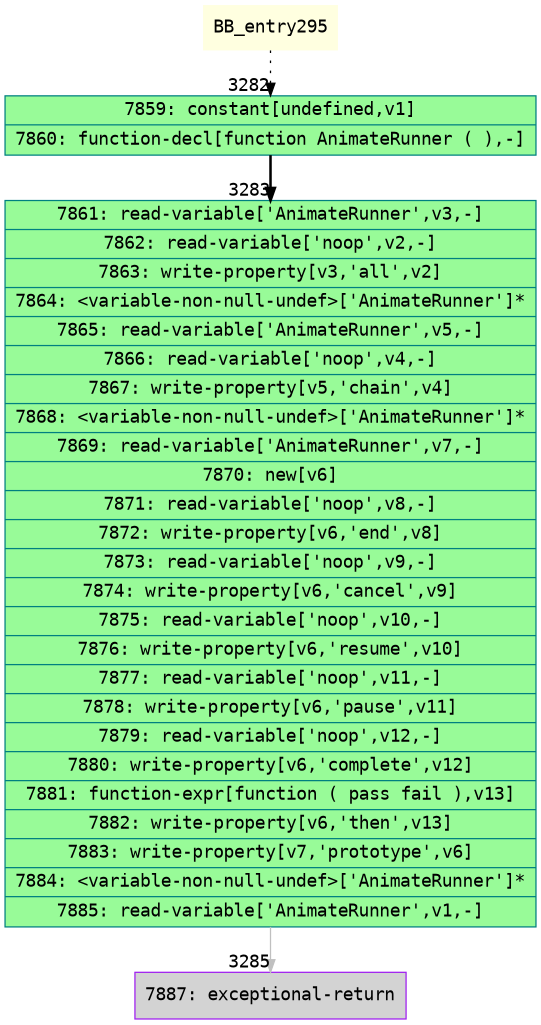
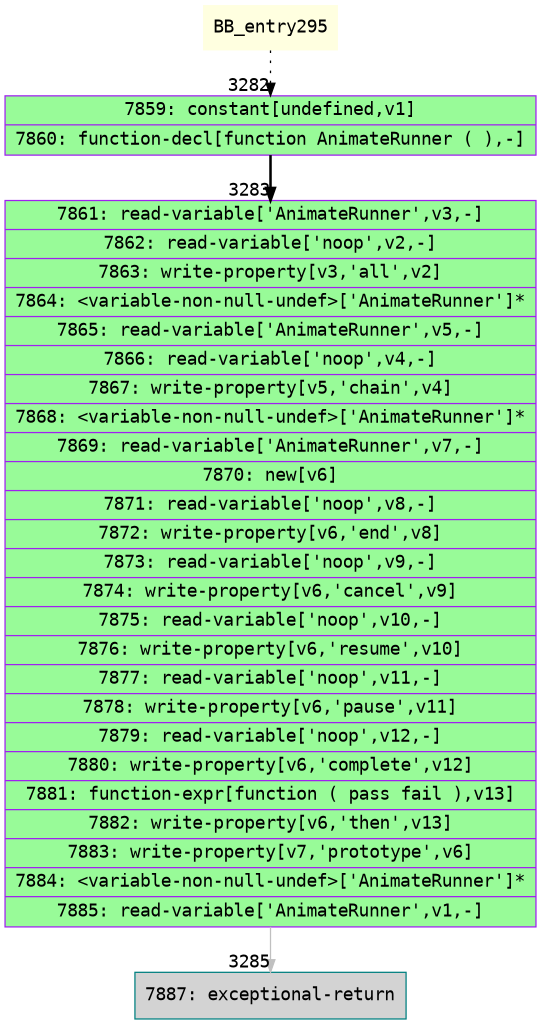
node "7859: constant[undefined,v1]": color teal -> purple
node "7861: read-variable['AnimateRunner',v3,-]": color teal -> purple
node "7887: exceptional-return": color purple -> teal
